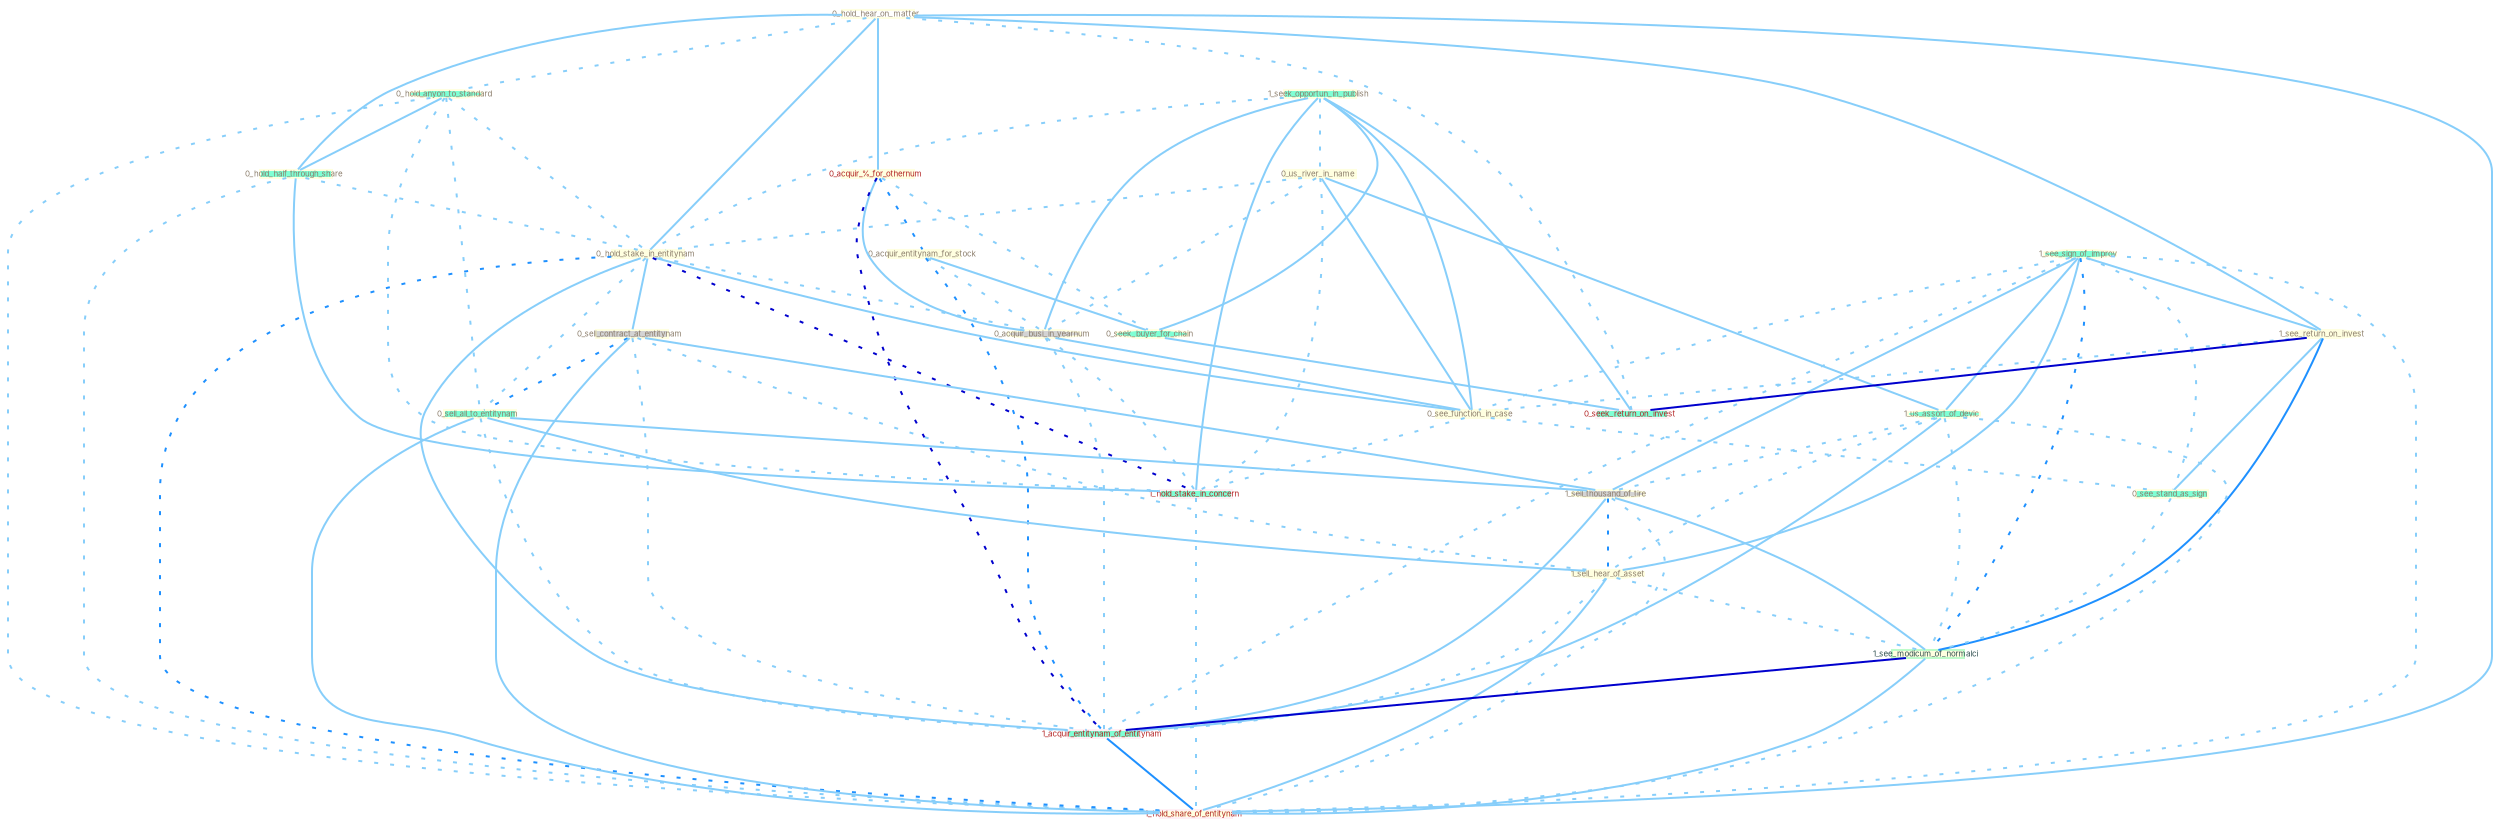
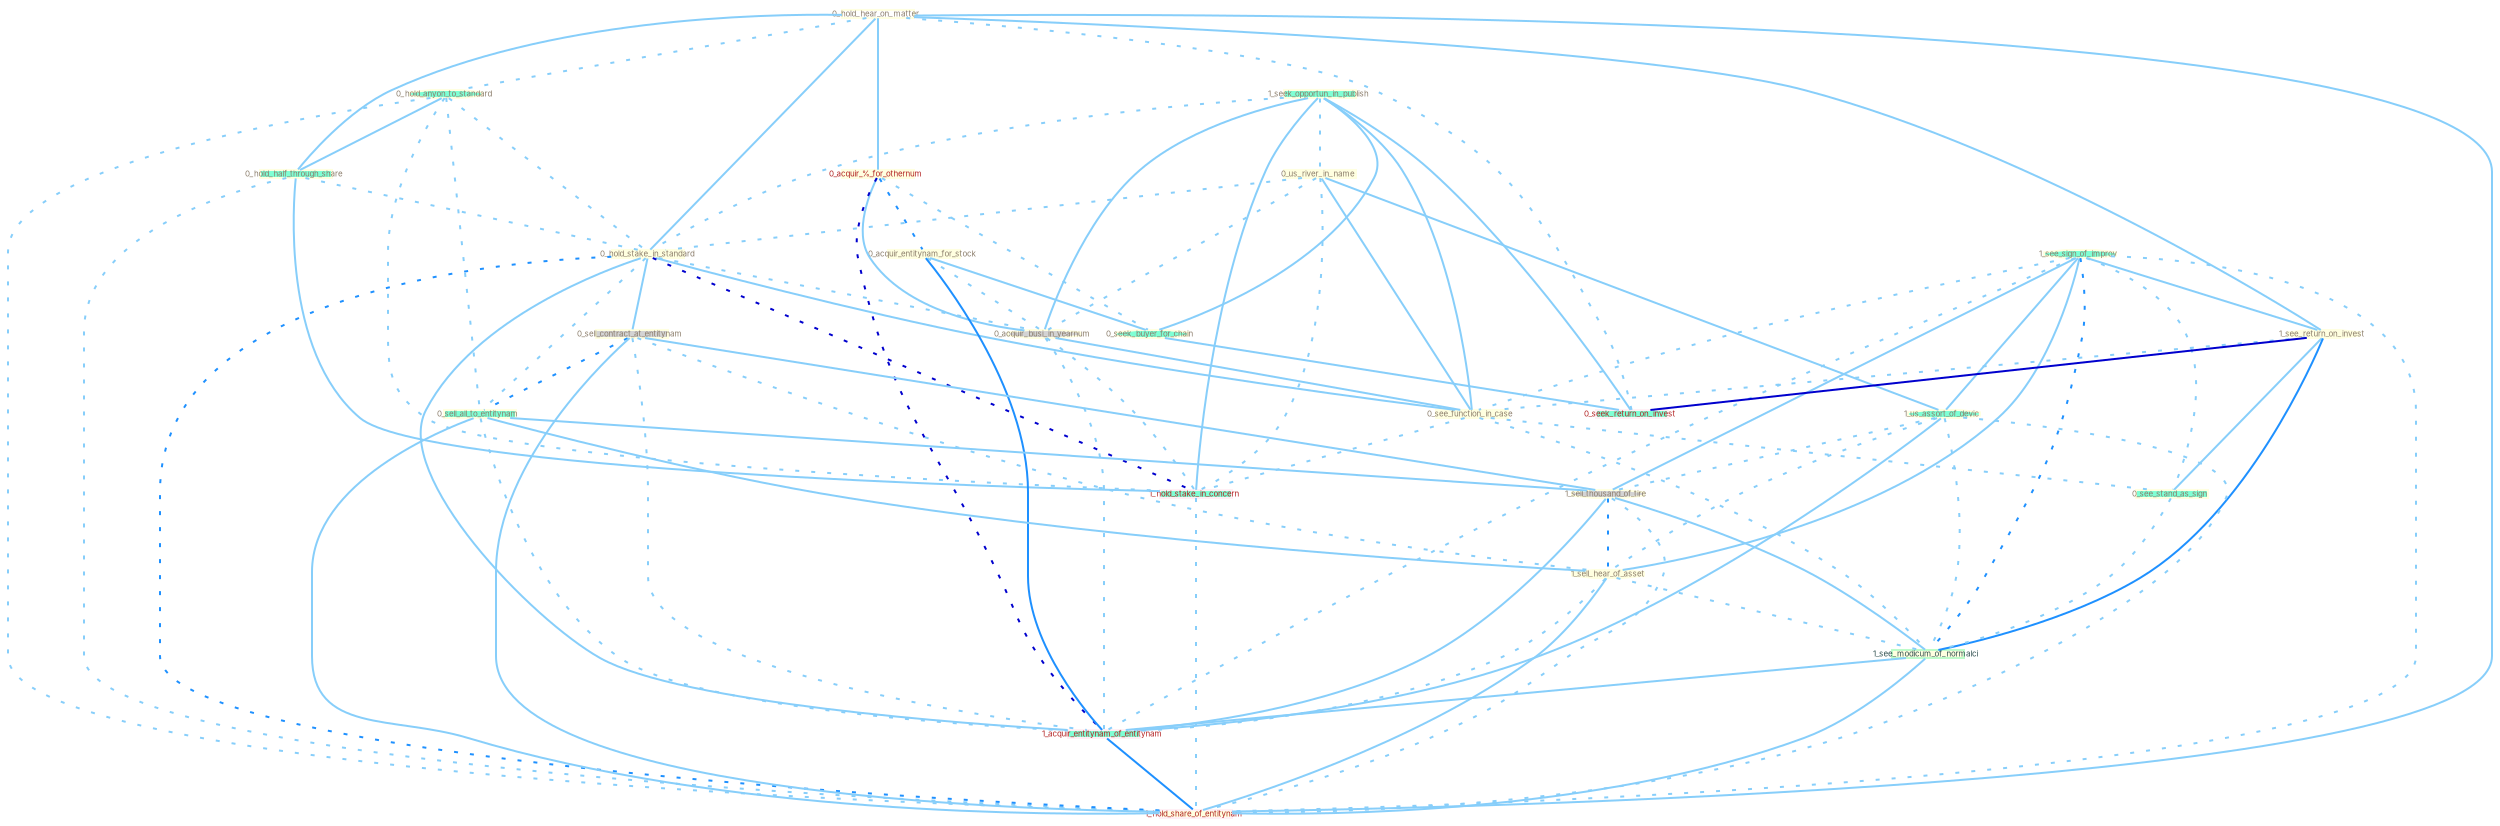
node "0_hold_stake_in_entitynam": label "0_hold_stake_in_entitynam" -> "0_hold_stake_in_standard"
edge "0_see_function_in_case" -- "1_see_modicum_of_normalci": added
edge "0_acquir_entitynam_for_stock" -- "1_acquir_entitynam_of_entitynam": style dotted -> solid
edge "1_see_modicum_of_normalci" -- "1_acquir_entitynam_of_entitynam": color #0000cd -> #87cefa
